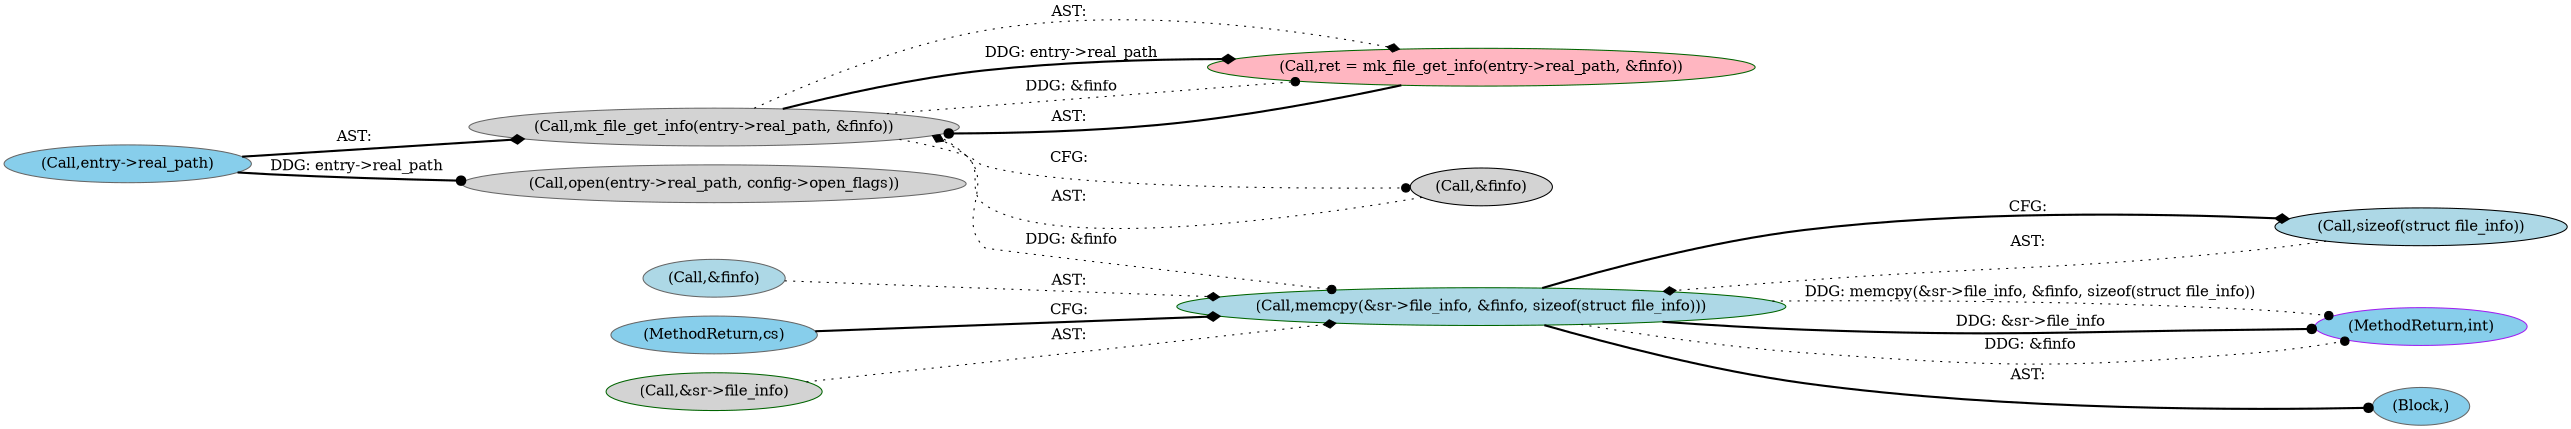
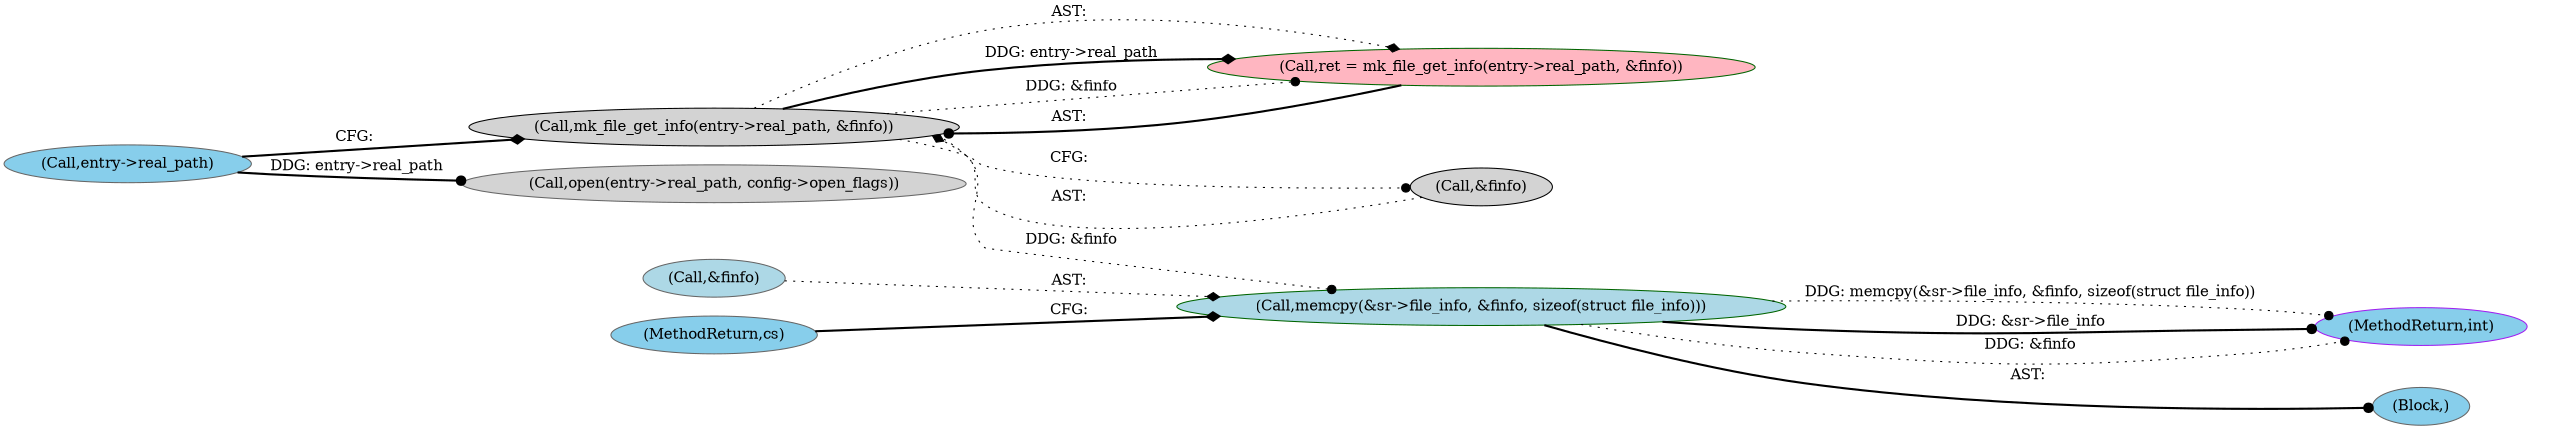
node "(Call,mk_file_get_info(entry->real_path, &finfo))": color gray40 -> black
edge "(Call,entry->real_path)" -> "(Call,mk_file_get_info(entry->real_path, &finfo))": label "AST: " -> "CFG: "
node "(Call,sizeof(struct file_info))": removed
node "(Call,&sr->file_info)": removed
